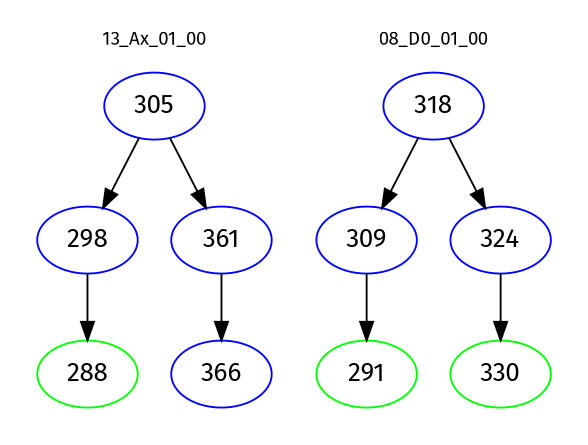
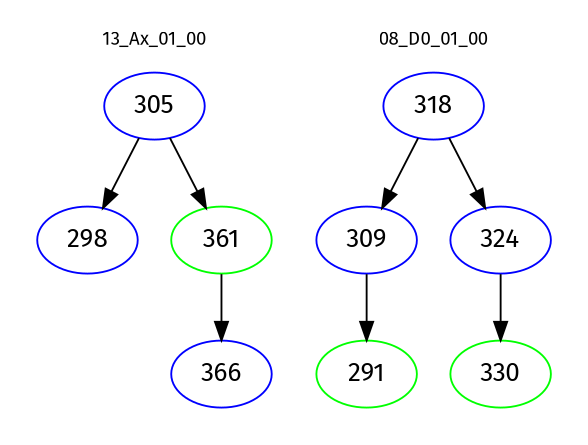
node "361": color blue -> green
node "288": removed
